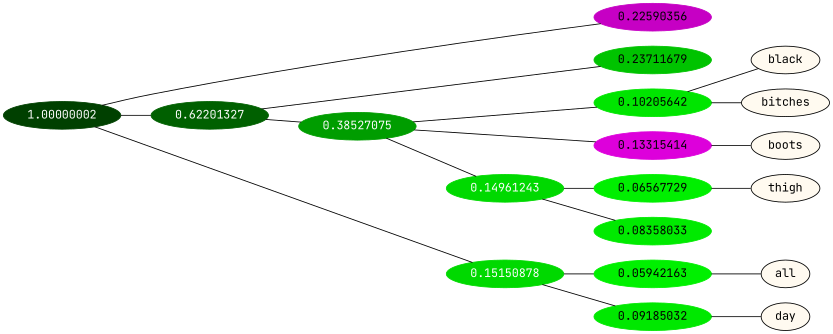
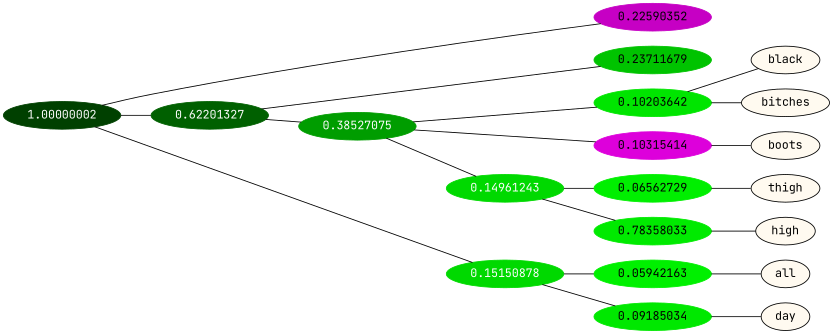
node "0.22590356": label "0.22590356" -> "0.22590352"
node "0.10205642": label "0.10205642" -> "0.10203642"
node "0.13315414": label "0.13315414" -> "0.10315414"
node "0.06567729": label "0.06567729" -> "0.06562729"
node "0.08358033": label "0.08358033" -> "0.78358033"
node "high": added
node "0.09185032": label "0.09185032" -> "0.09185034"
